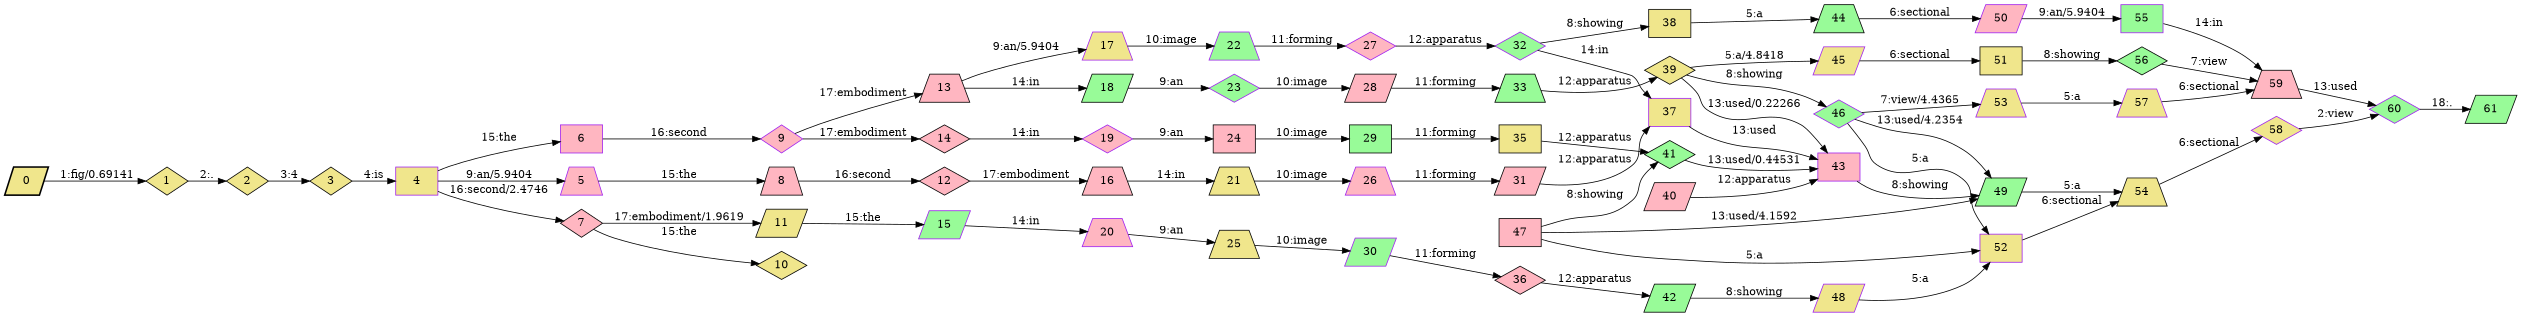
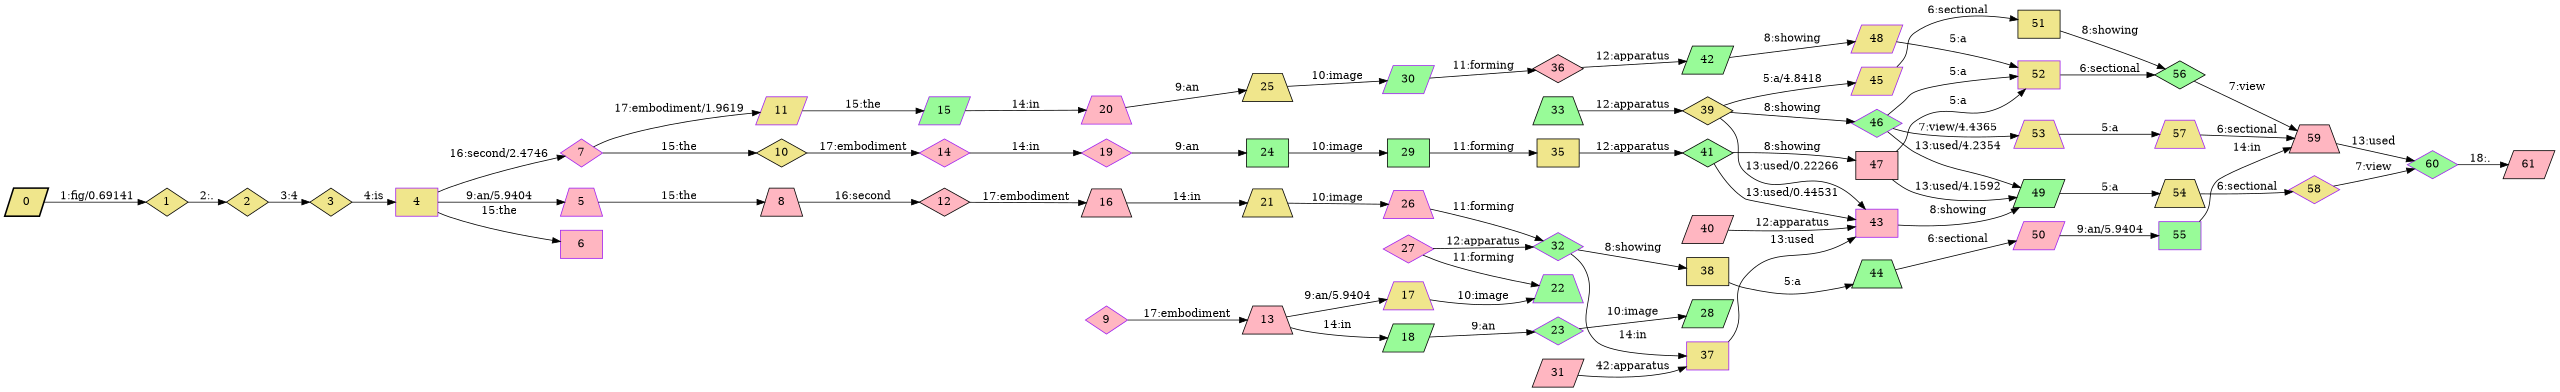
edge "22" -> "27": reversed
node "28": fillcolor lightpink -> palegreen
edge "28" -> "33": removed, label "11:forming"
node "61": fillcolor palegreen -> lightpink
edge "58" -> "60": label "2:view" -> "7:view"
edge "6" -> "9": removed, label "16:second"
edge "9" -> "14": now "10" -> "14"
node "14": color black -> purple
node "24": fillcolor lightpink -> palegreen
edge "31" -> "37": label "12:apparatus" -> "42:apparatus"
edge "26" -> "31": now "26" -> "32"
edge "47" -> "41": reversed
edge "52" -> "54": now "52" -> "56"
node "7": color black -> purple
node "11": color black -> purple
